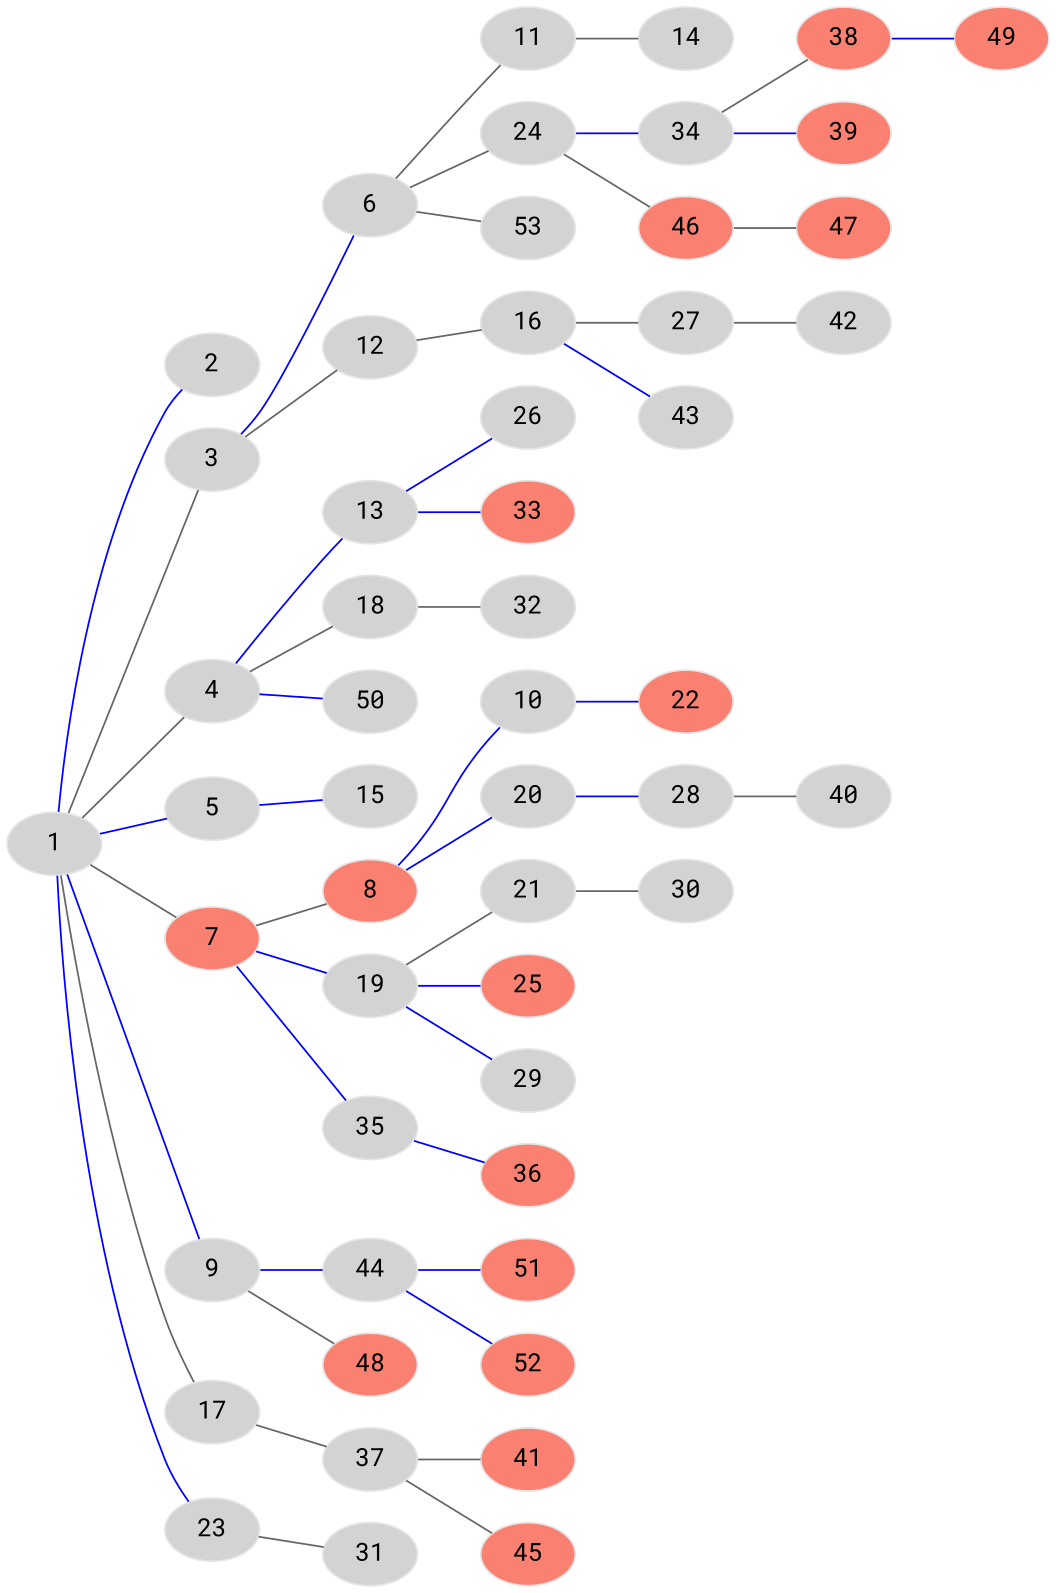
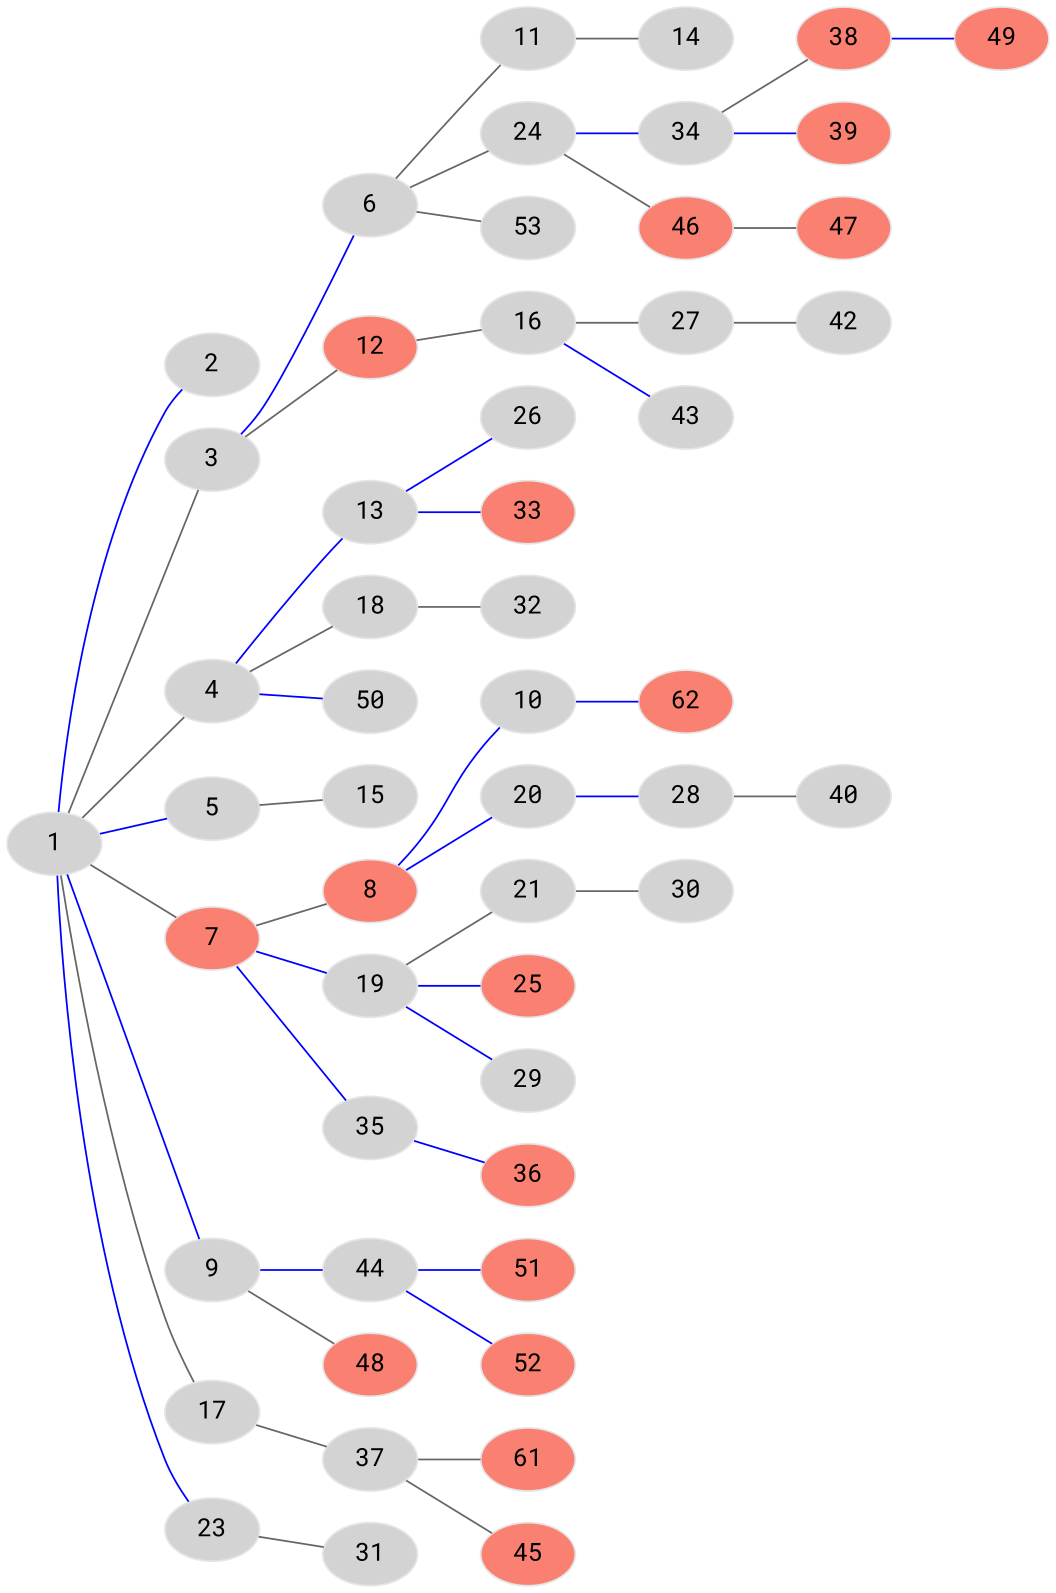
node "12": fillcolor lightgrey -> salmon
node "22": label "22" -> "62"
edge "15" -- "5": color blue -> gray40
node "41": label "41" -> "61"
